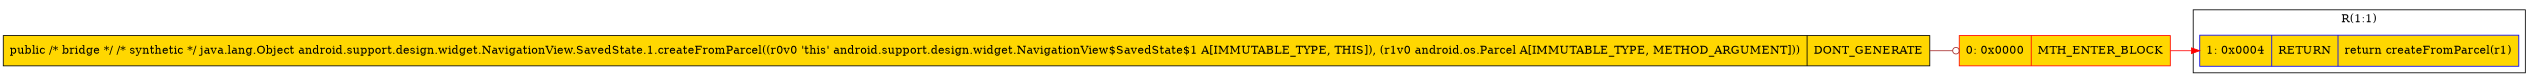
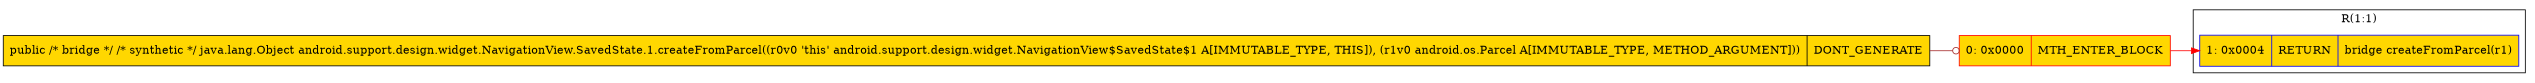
node "1: 0x0004": text "return createFromParcel(r1)" -> "bridge createFromParcel(r1)"
